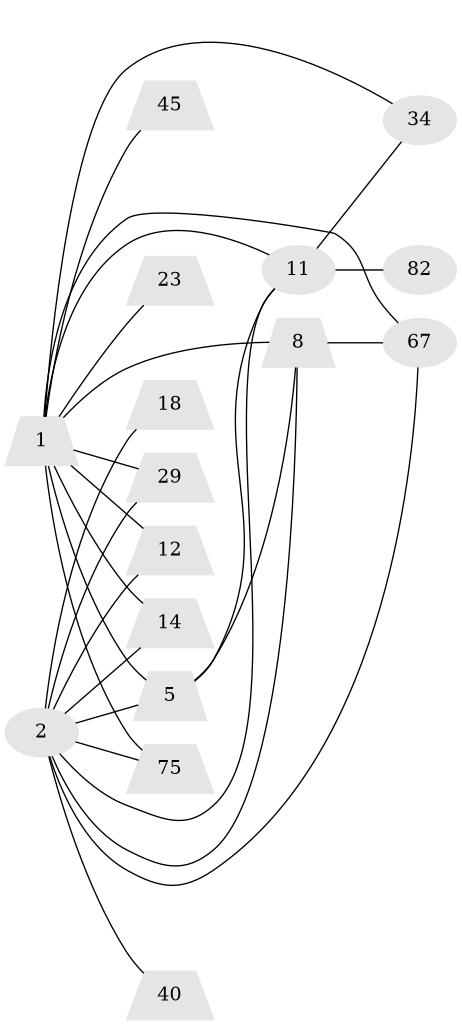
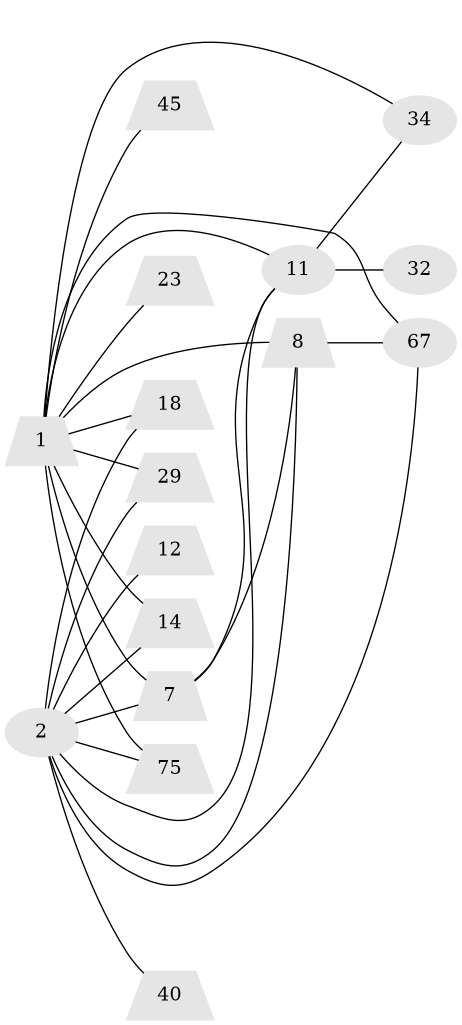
node "82": label "82" -> "32"
edge "1" -- "12": now "1" -- "18"
node "5": label "5" -> "7"
